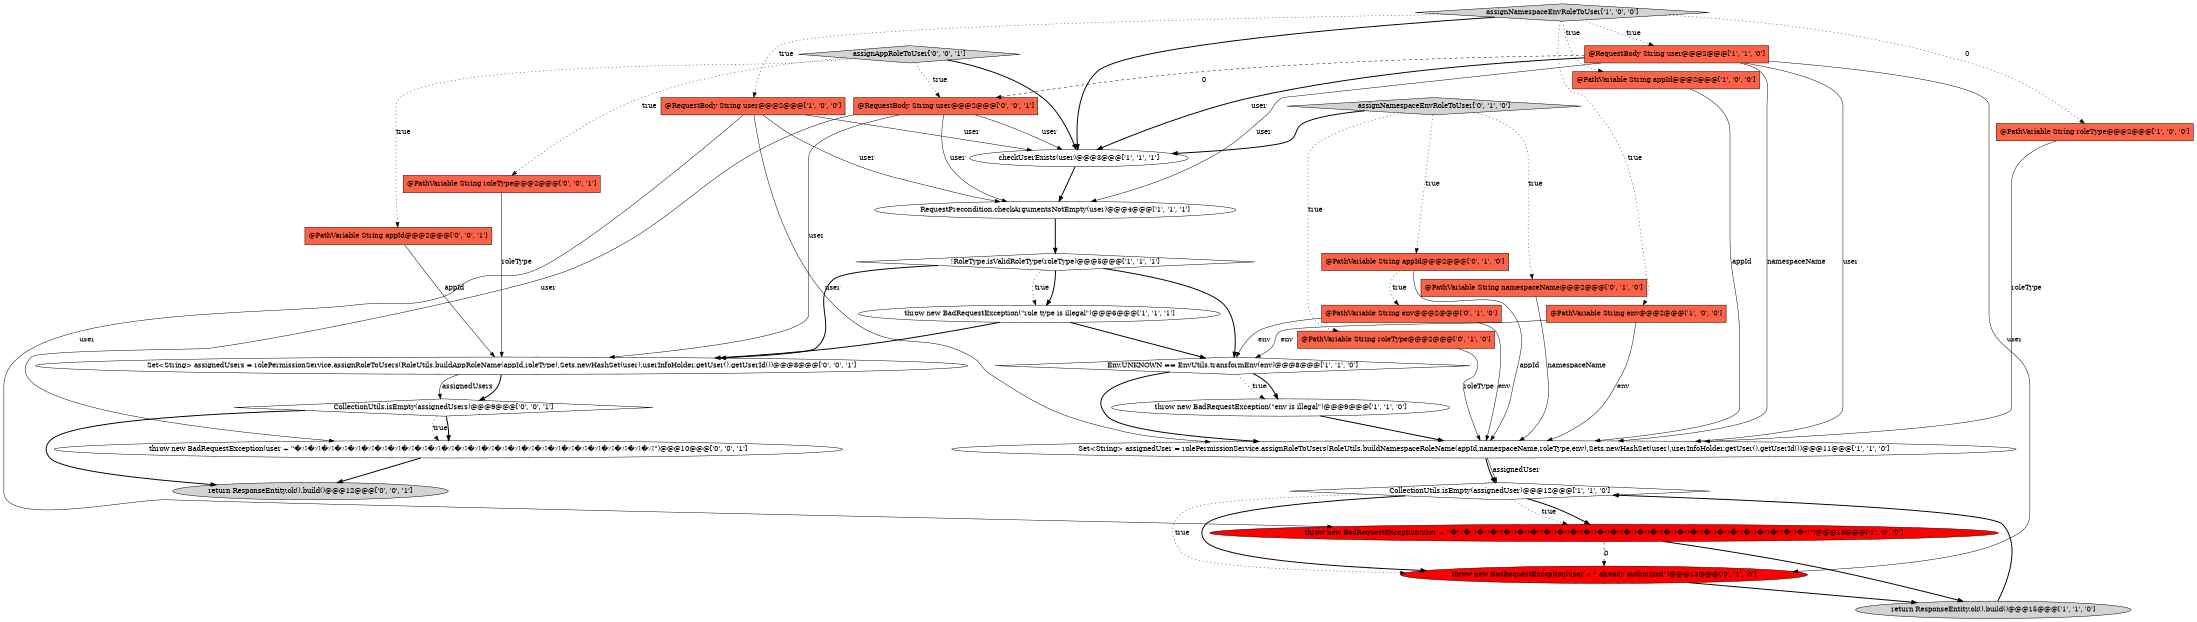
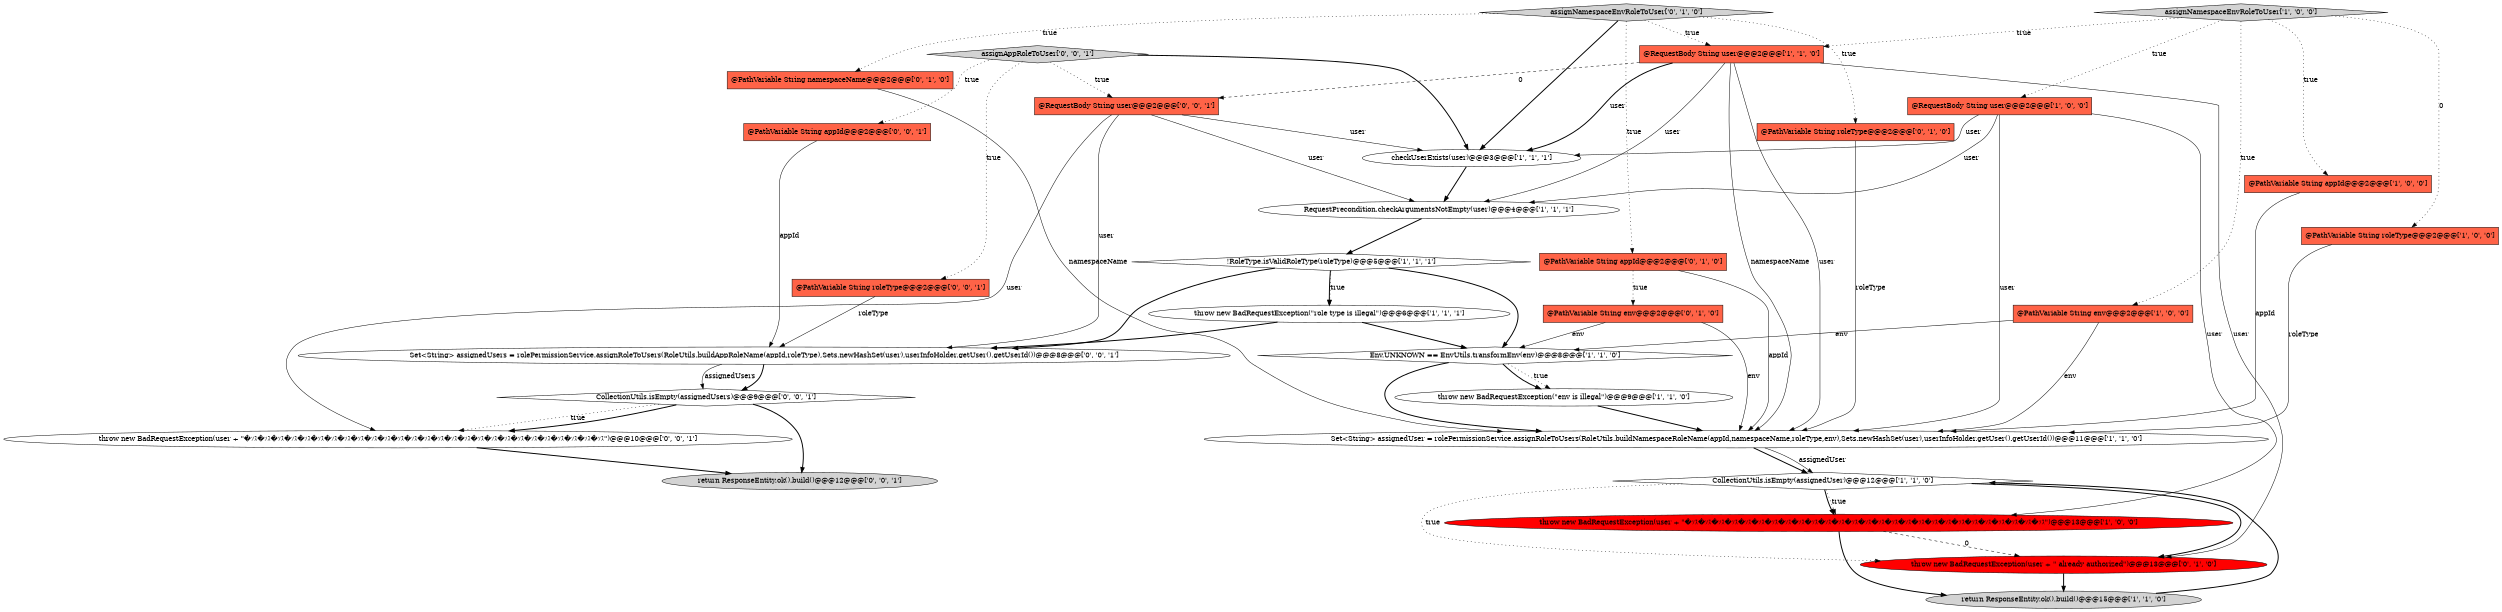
edge "assignNamespaceEnvRoleToUser['0', '1', '0']" -> "@RequestBody String user@@@2@@@['1', '1', '0']": added, label "true"
edge "assignNamespaceEnvRoleToUser['1', '0', '0']" -> "checkUserExists(user)@@@3@@@['1', '1', '1']": removed
